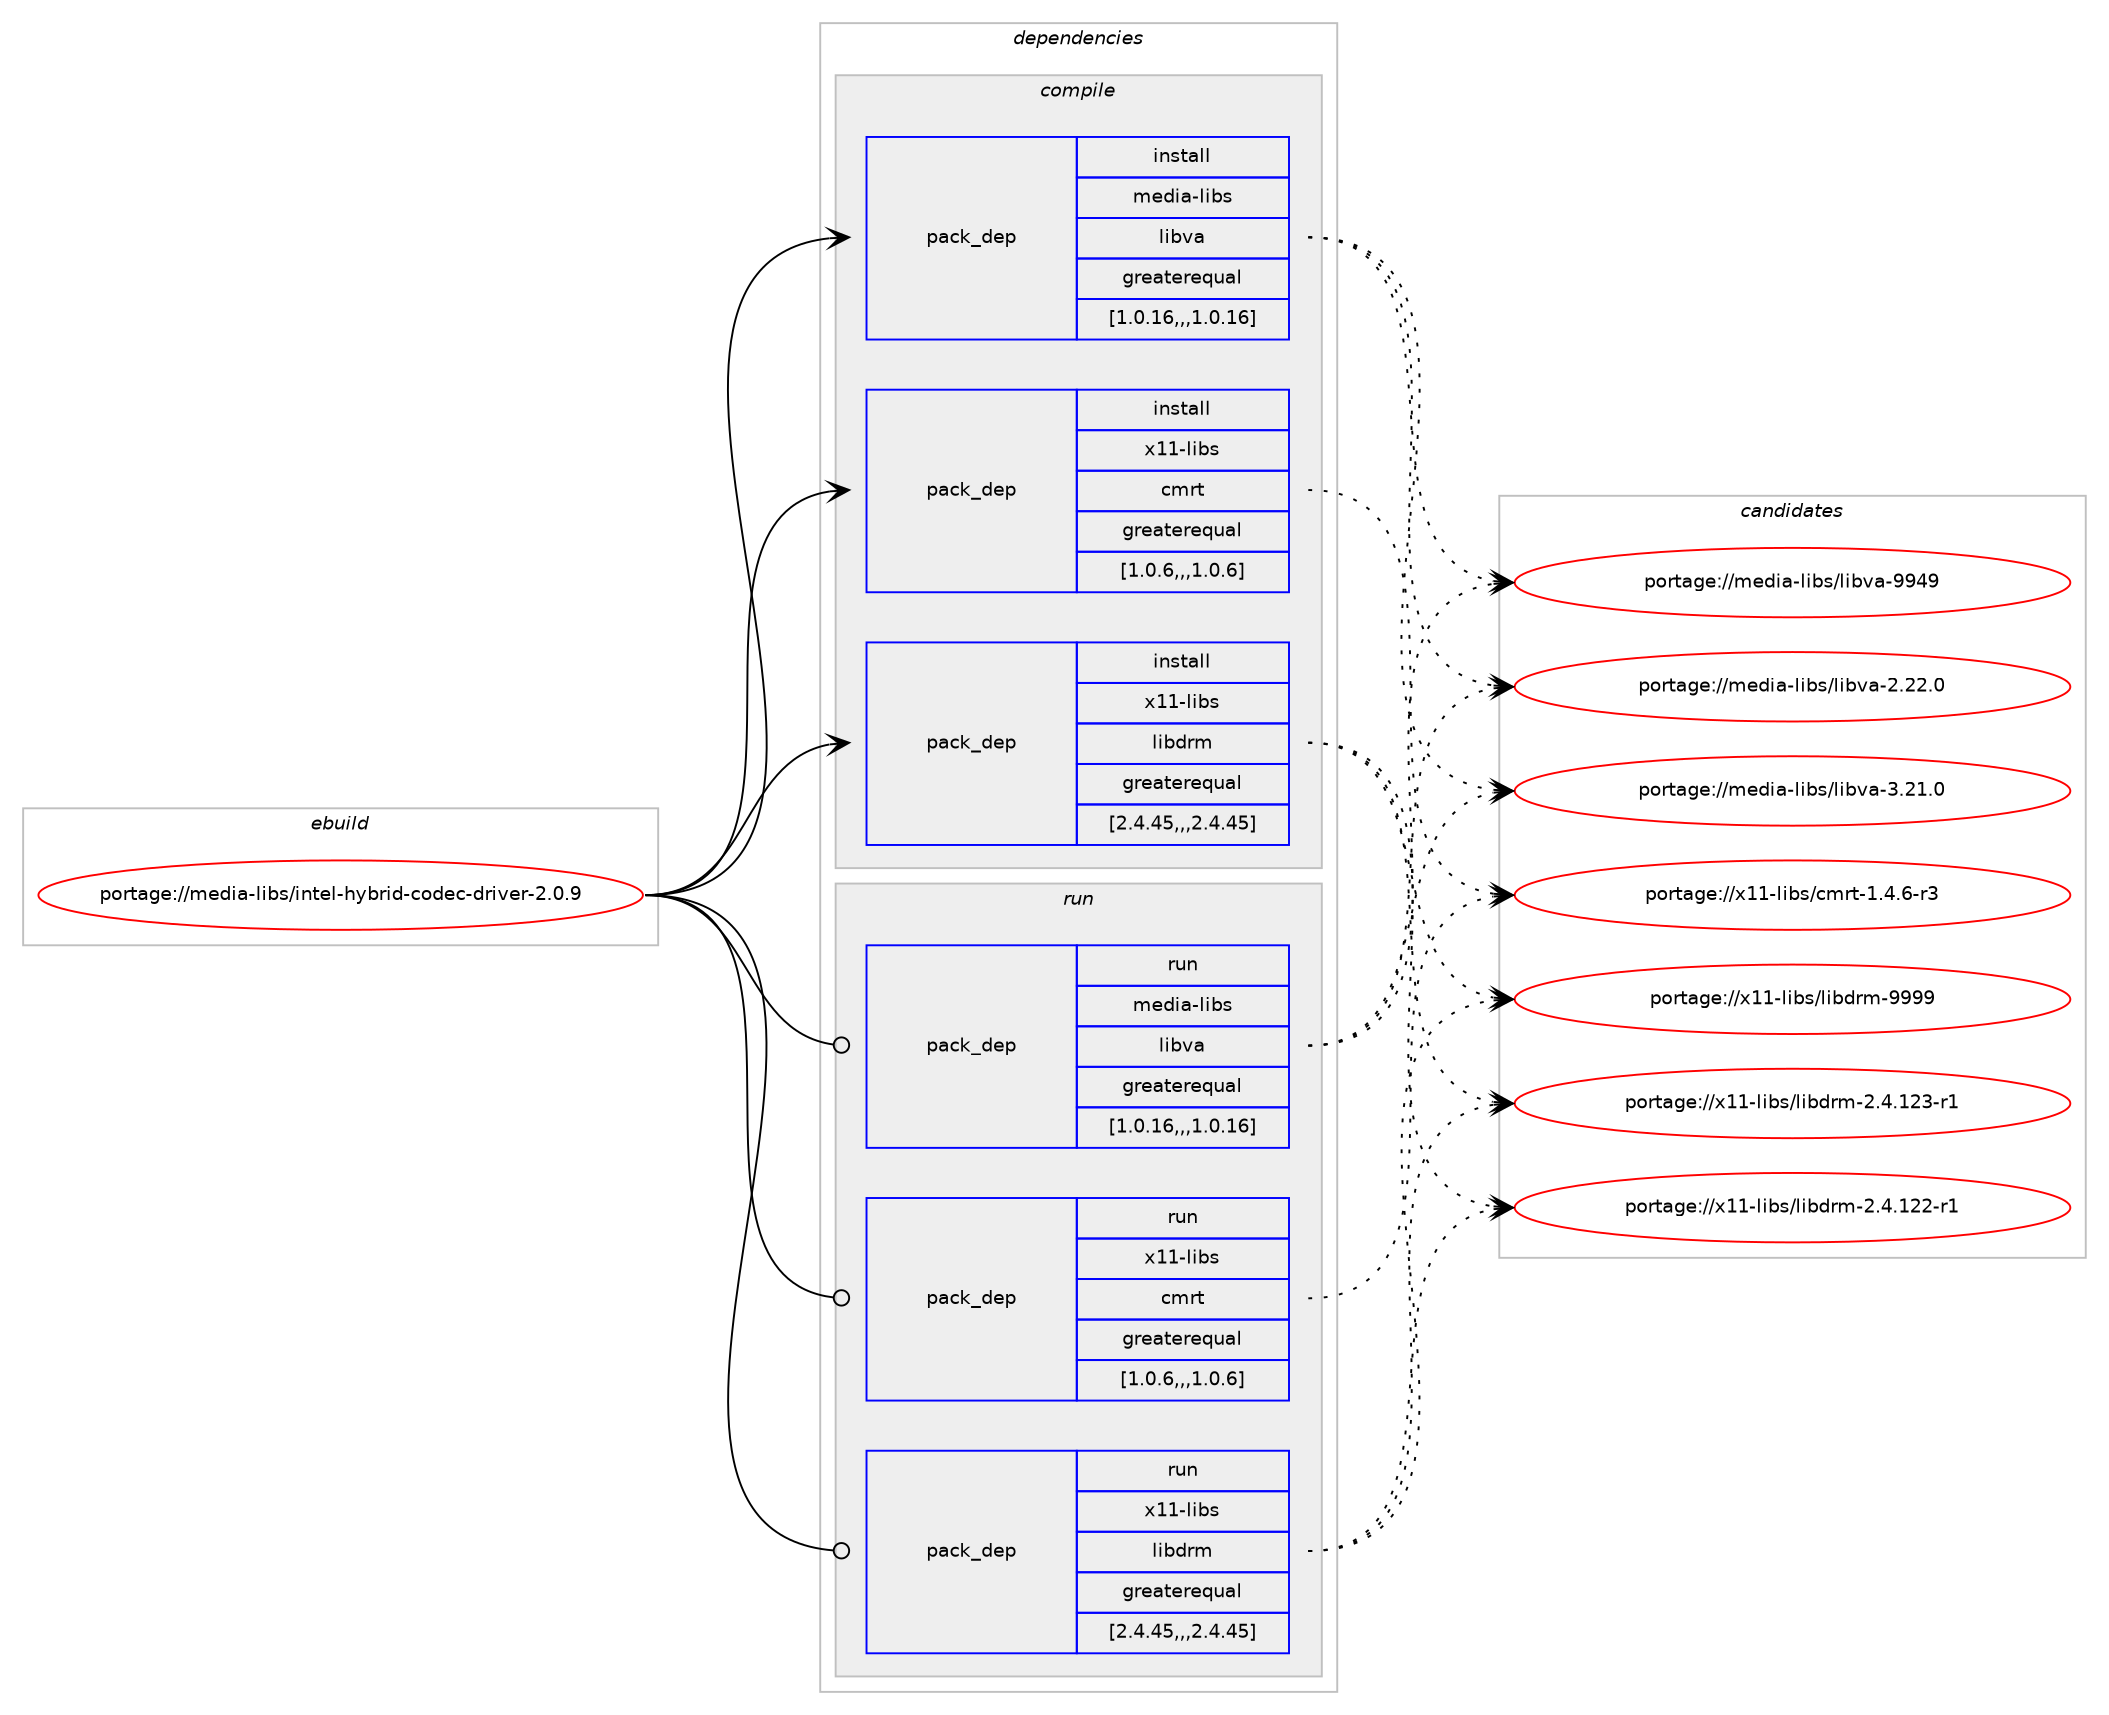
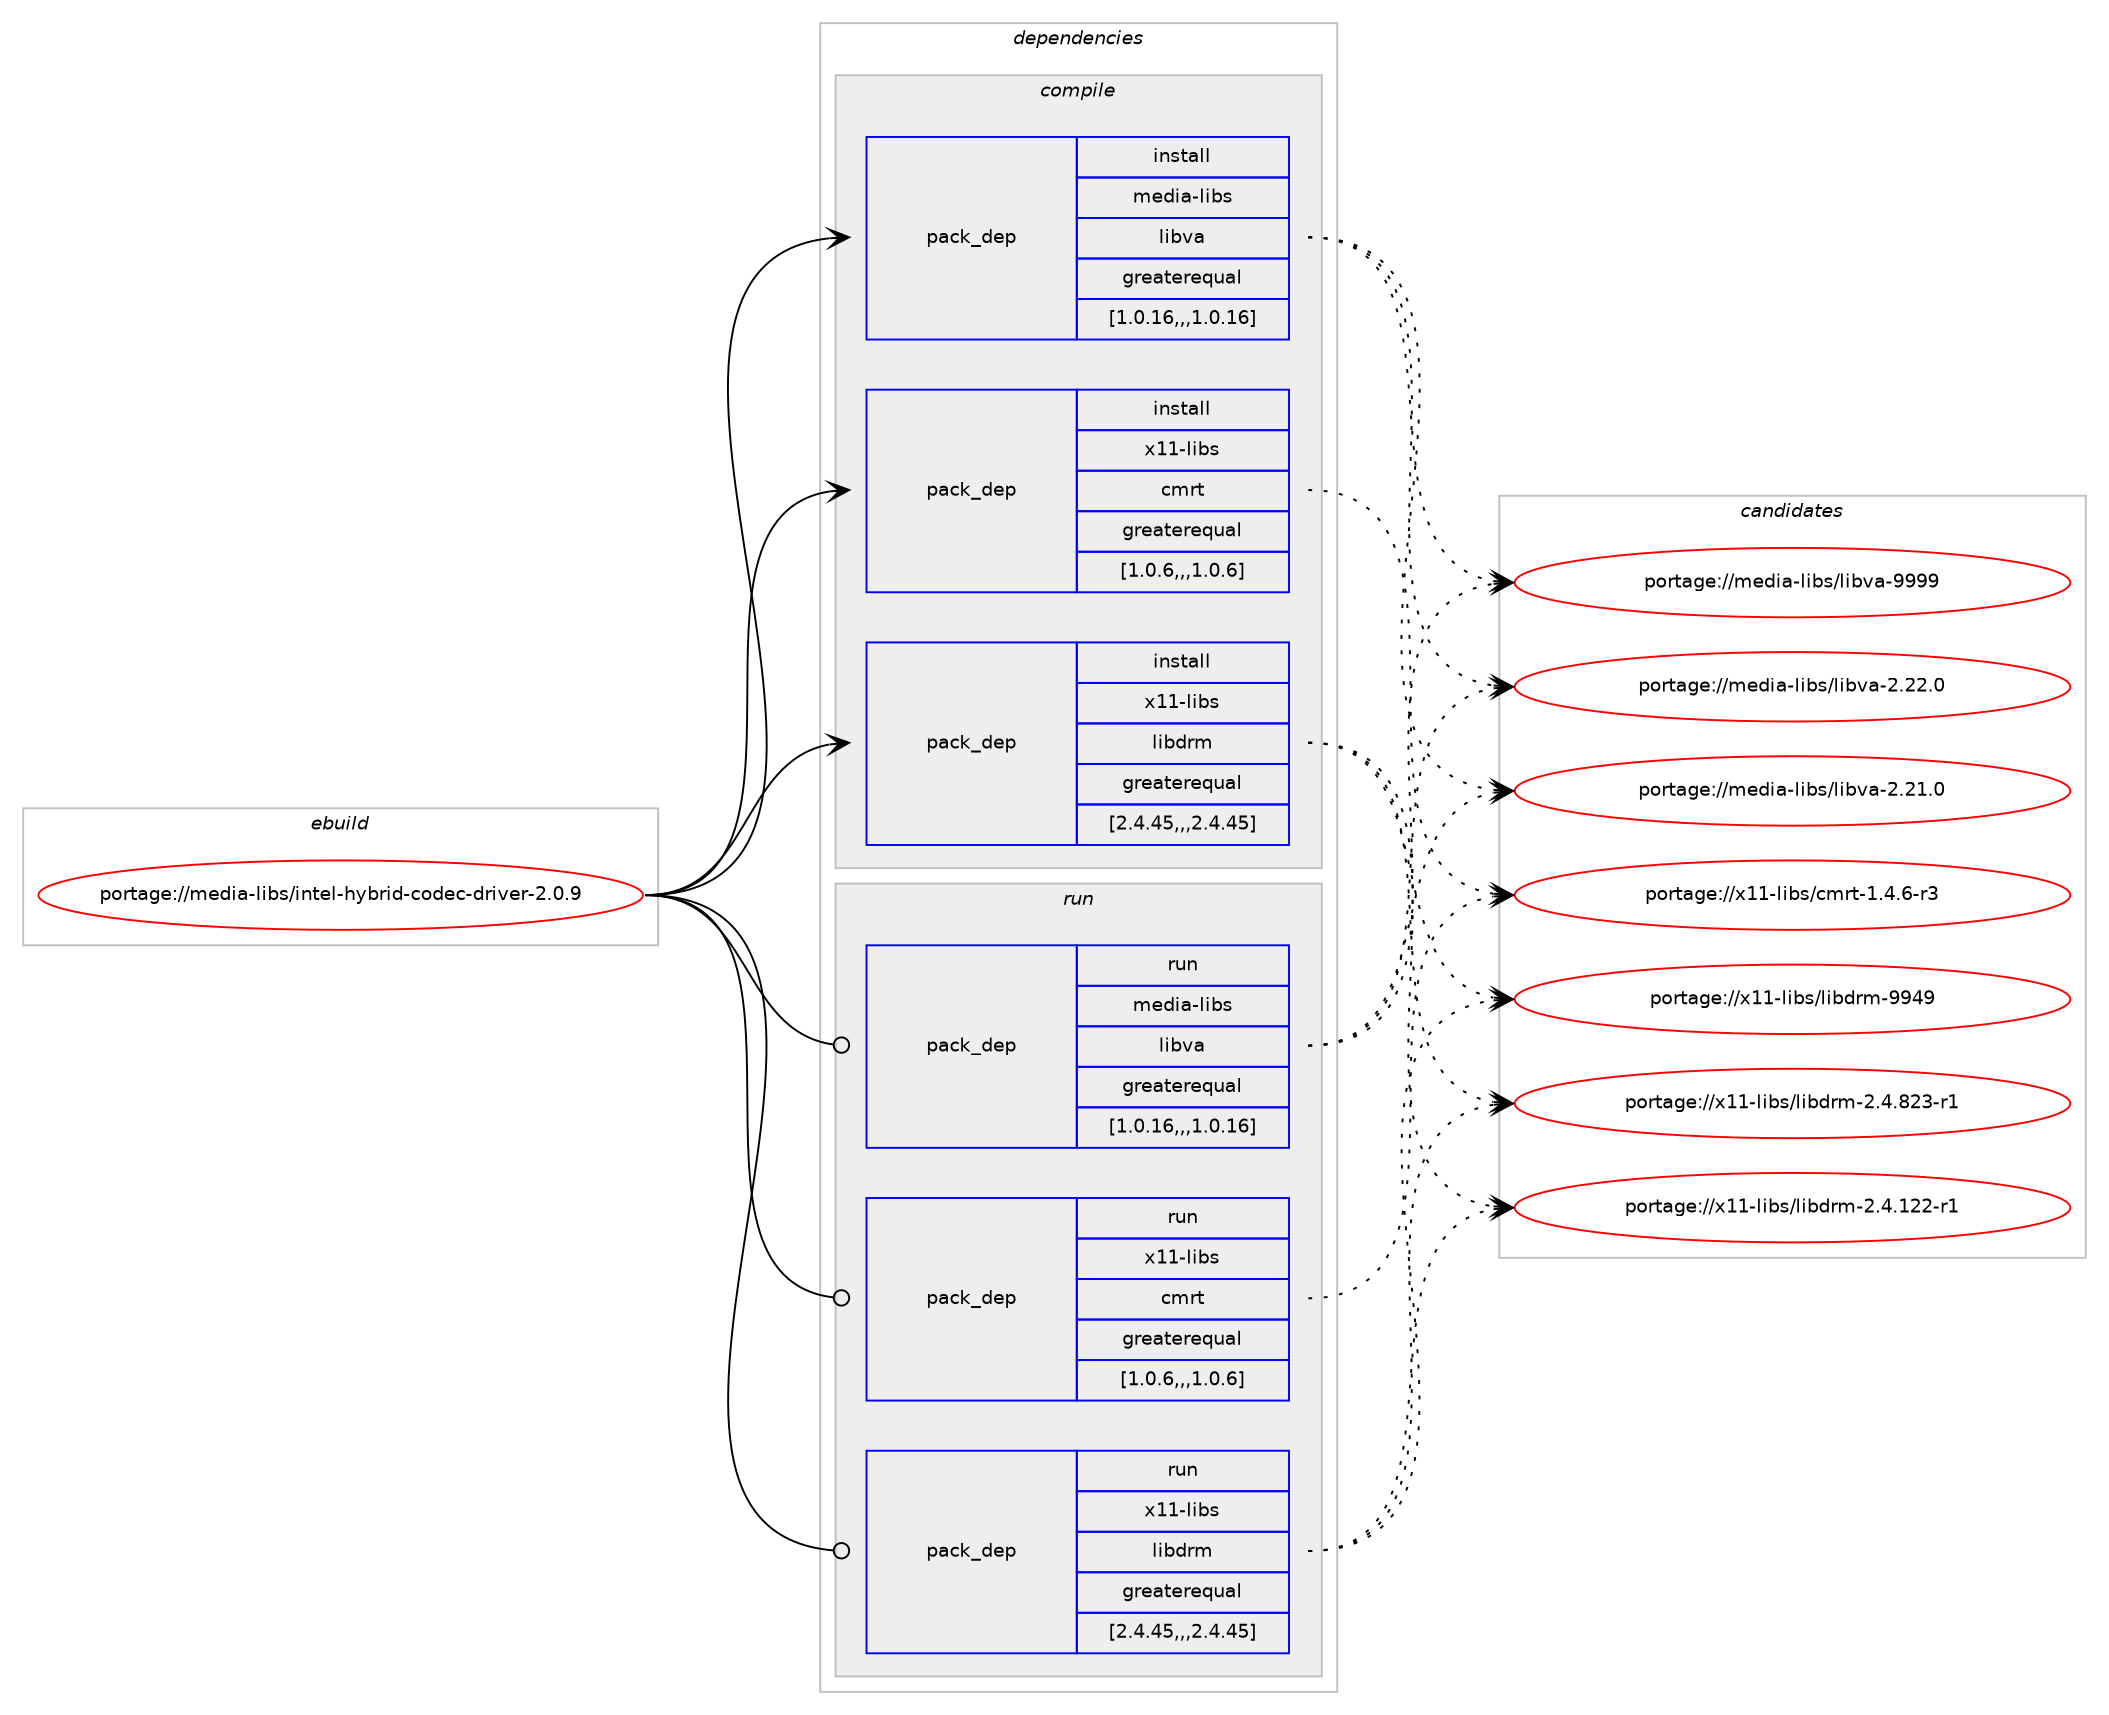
node "portage://media-libs/libva-9949": label "portage://media-libs/libva-9949" -> "portage://media-libs/libva-9999"
node "portage://media-libs/libva-3.21.0": label "portage://media-libs/libva-3.21.0" -> "portage://media-libs/libva-2.21.0"
node "portage://x11-libs/libdrm-9999": label "portage://x11-libs/libdrm-9999" -> "portage://x11-libs/libdrm-9949"
node "portage://x11-libs/libdrm-2.4.123-r1": label "portage://x11-libs/libdrm-2.4.123-r1" -> "portage://x11-libs/libdrm-2.4.823-r1"
